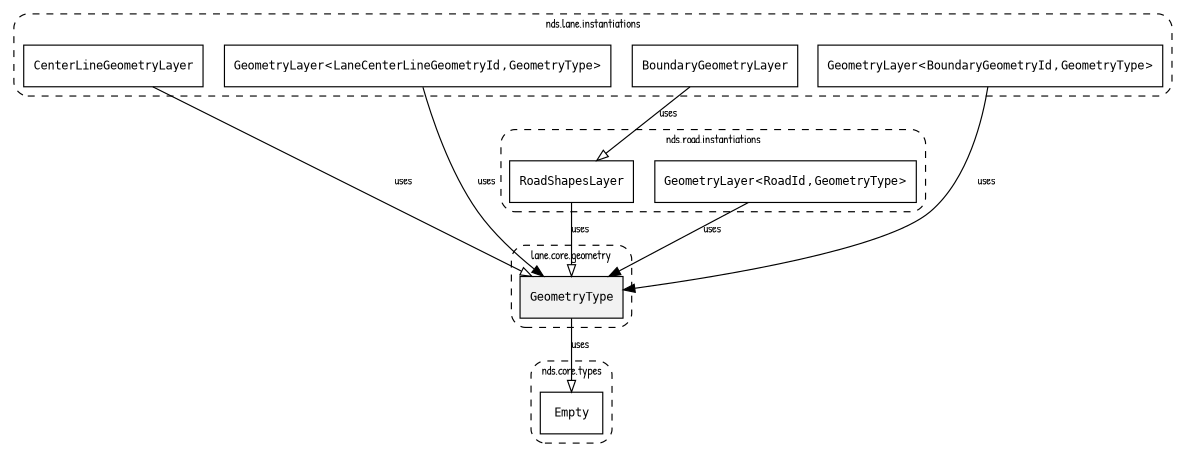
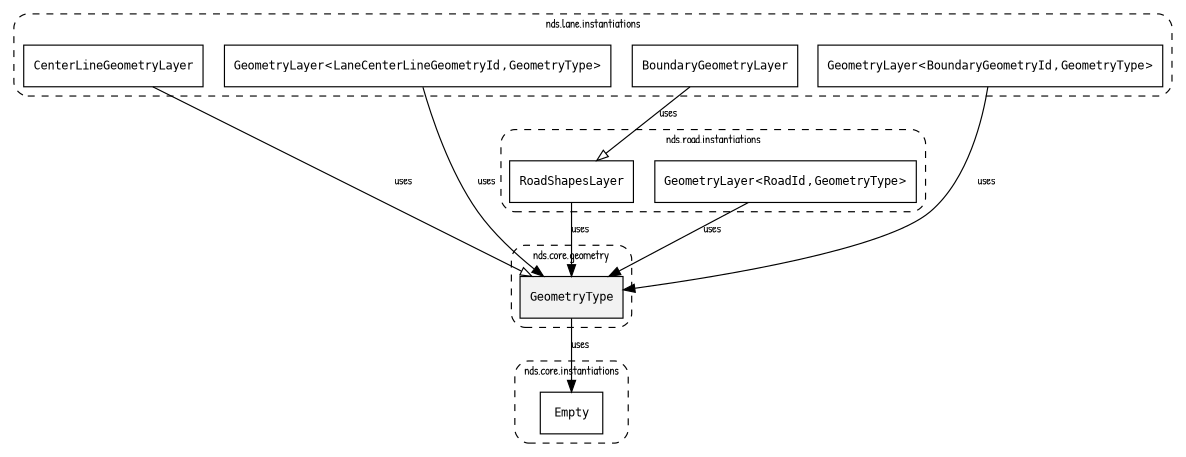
edge "RoadShapesLayer" -> "GeometryType": arrowhead onormal -> normal
cluster "lane.core.geometry": label "lane.core.geometry" -> "nds.core.geometry"
edge "GeometryType" -> "Empty": arrowhead onormal -> normal
cluster "nds.core.types": label "nds.core.types" -> "nds.core.instantiations"
